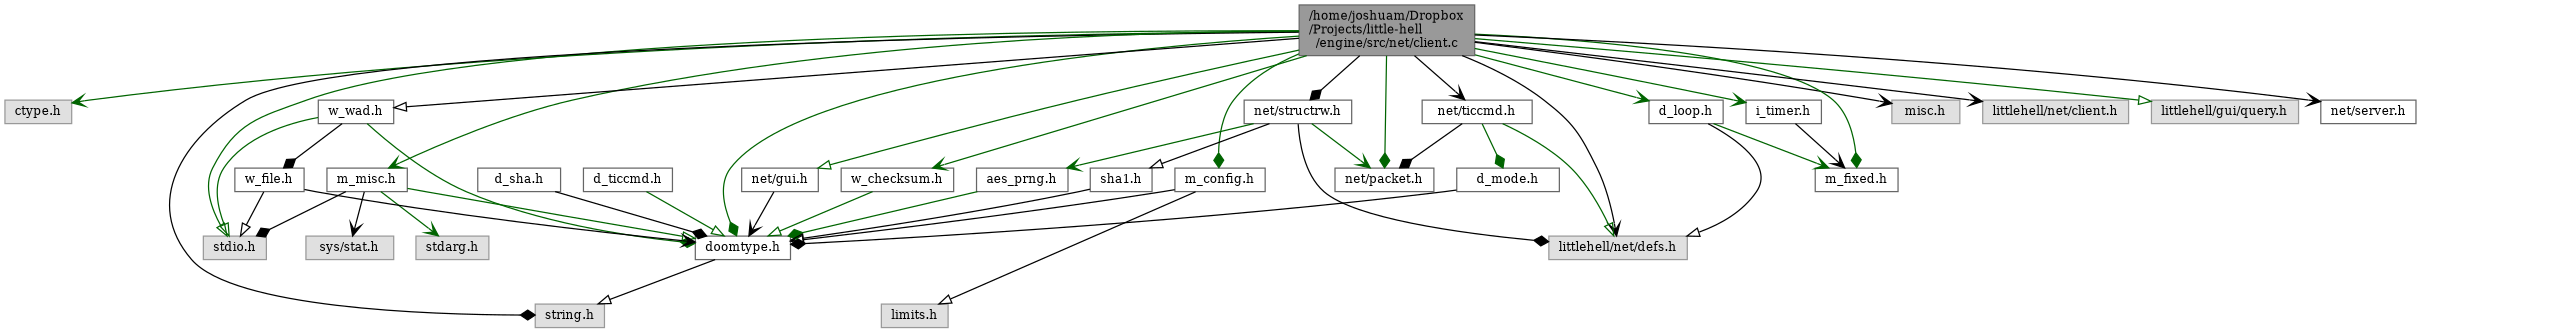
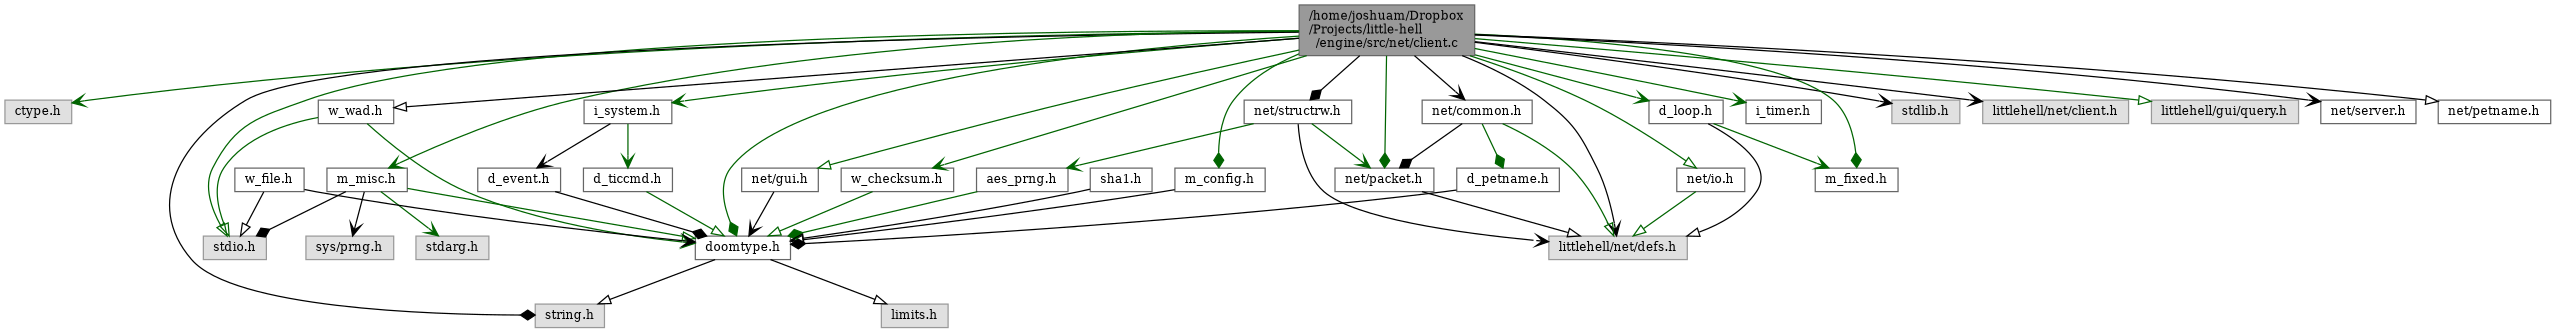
node "i_system.h": added
node "net/ticcmd.h": label "net/ticcmd.h" -> "net/common.h"
node "misc.h": label "misc.h" -> "stdlib.h"
node "net/petname.h": added
edge "w_wad.h" -> "w_file.h": removed
edge "i_timer.h" -> "m_fixed.h": removed
edge "net/structrw.h" -> "sha1.h": removed
node "d_sha.h": label "d_sha.h" -> "d_event.h"
node "d_mode.h": label "d_mode.h" -> "d_petname.h"
node "net/io.h": added
edge "w_wad.h" -> "doomtype.h": arrowhead diamond -> vee
edge "net/packet.h" -> "littlehell/net/defs.h": added
edge "net/structrw.h" -> "littlehell/net/defs.h": arrowhead diamond -> vee
edge "m_config.h" -> "limits.h": now "doomtype.h" -> "limits.h"
node "sys/stat.h": label "sys/stat.h" -> "sys/prng.h"
